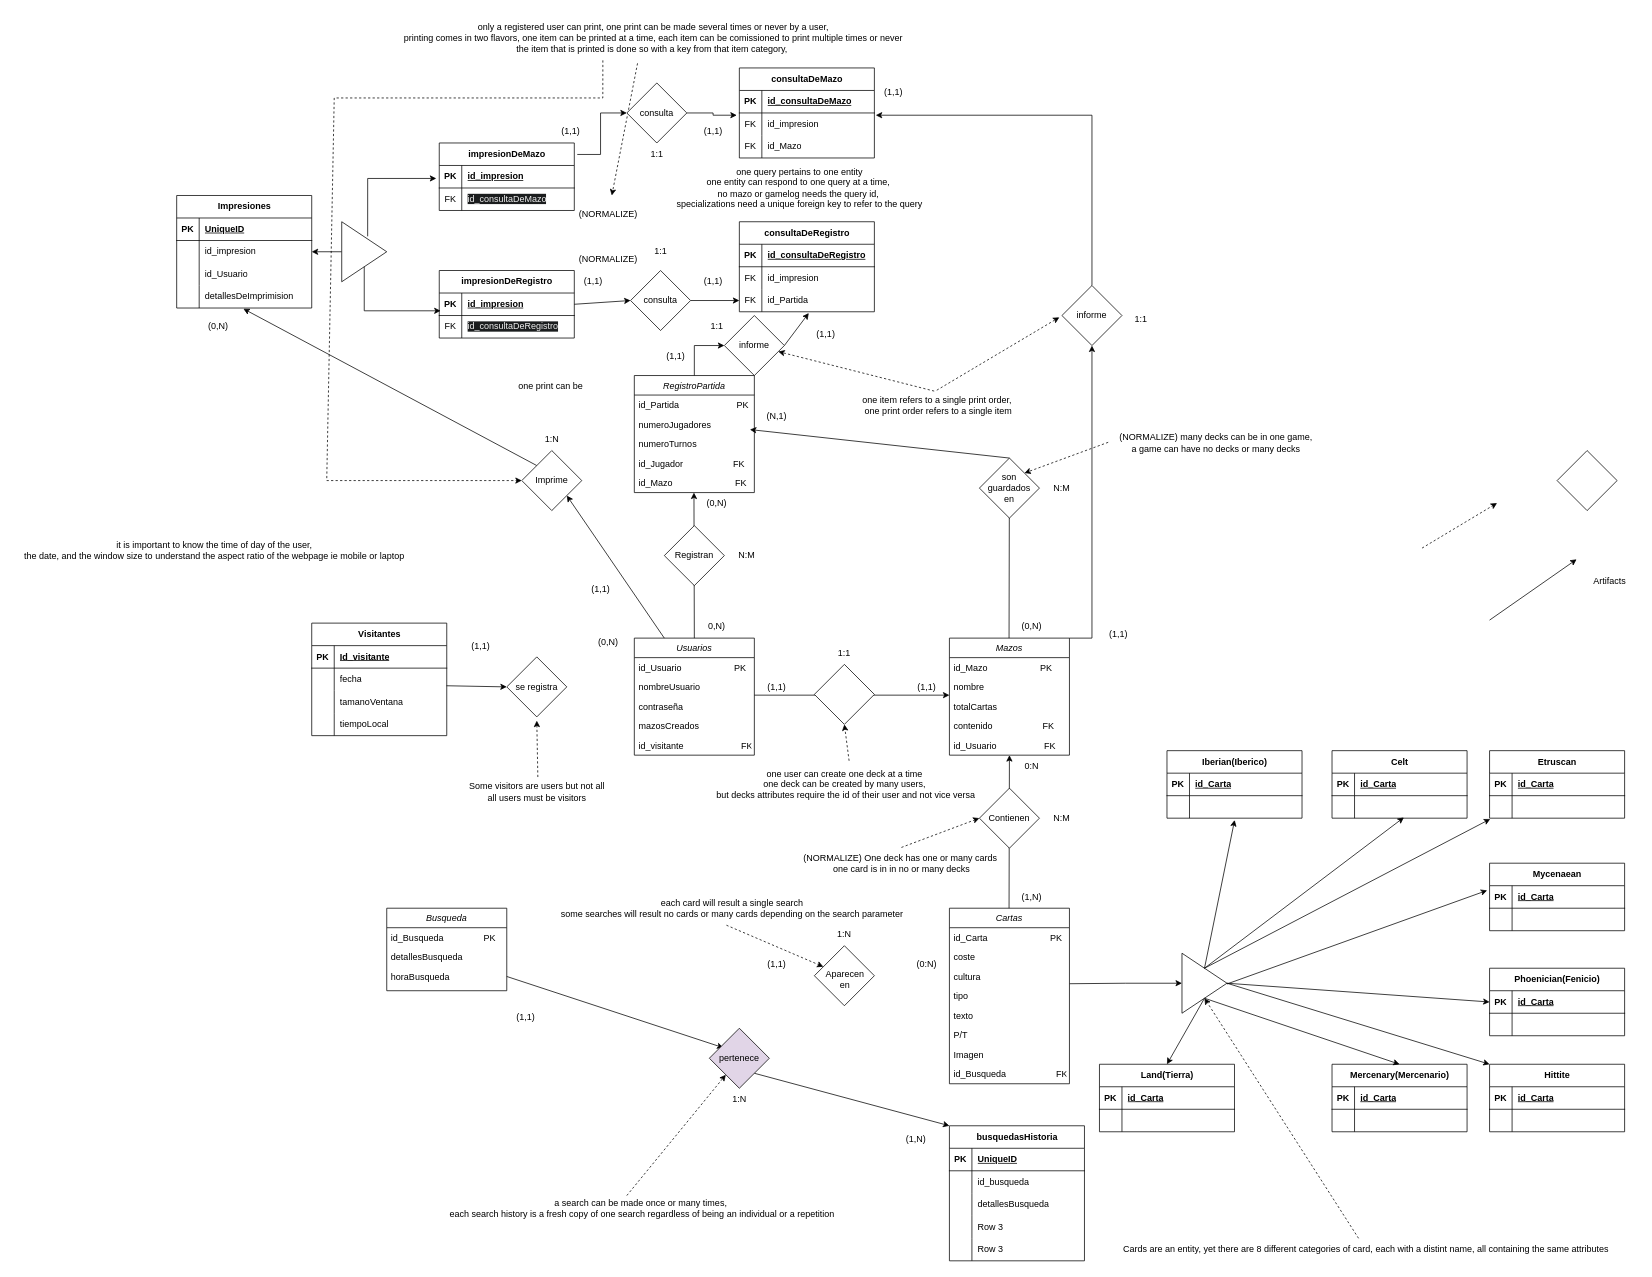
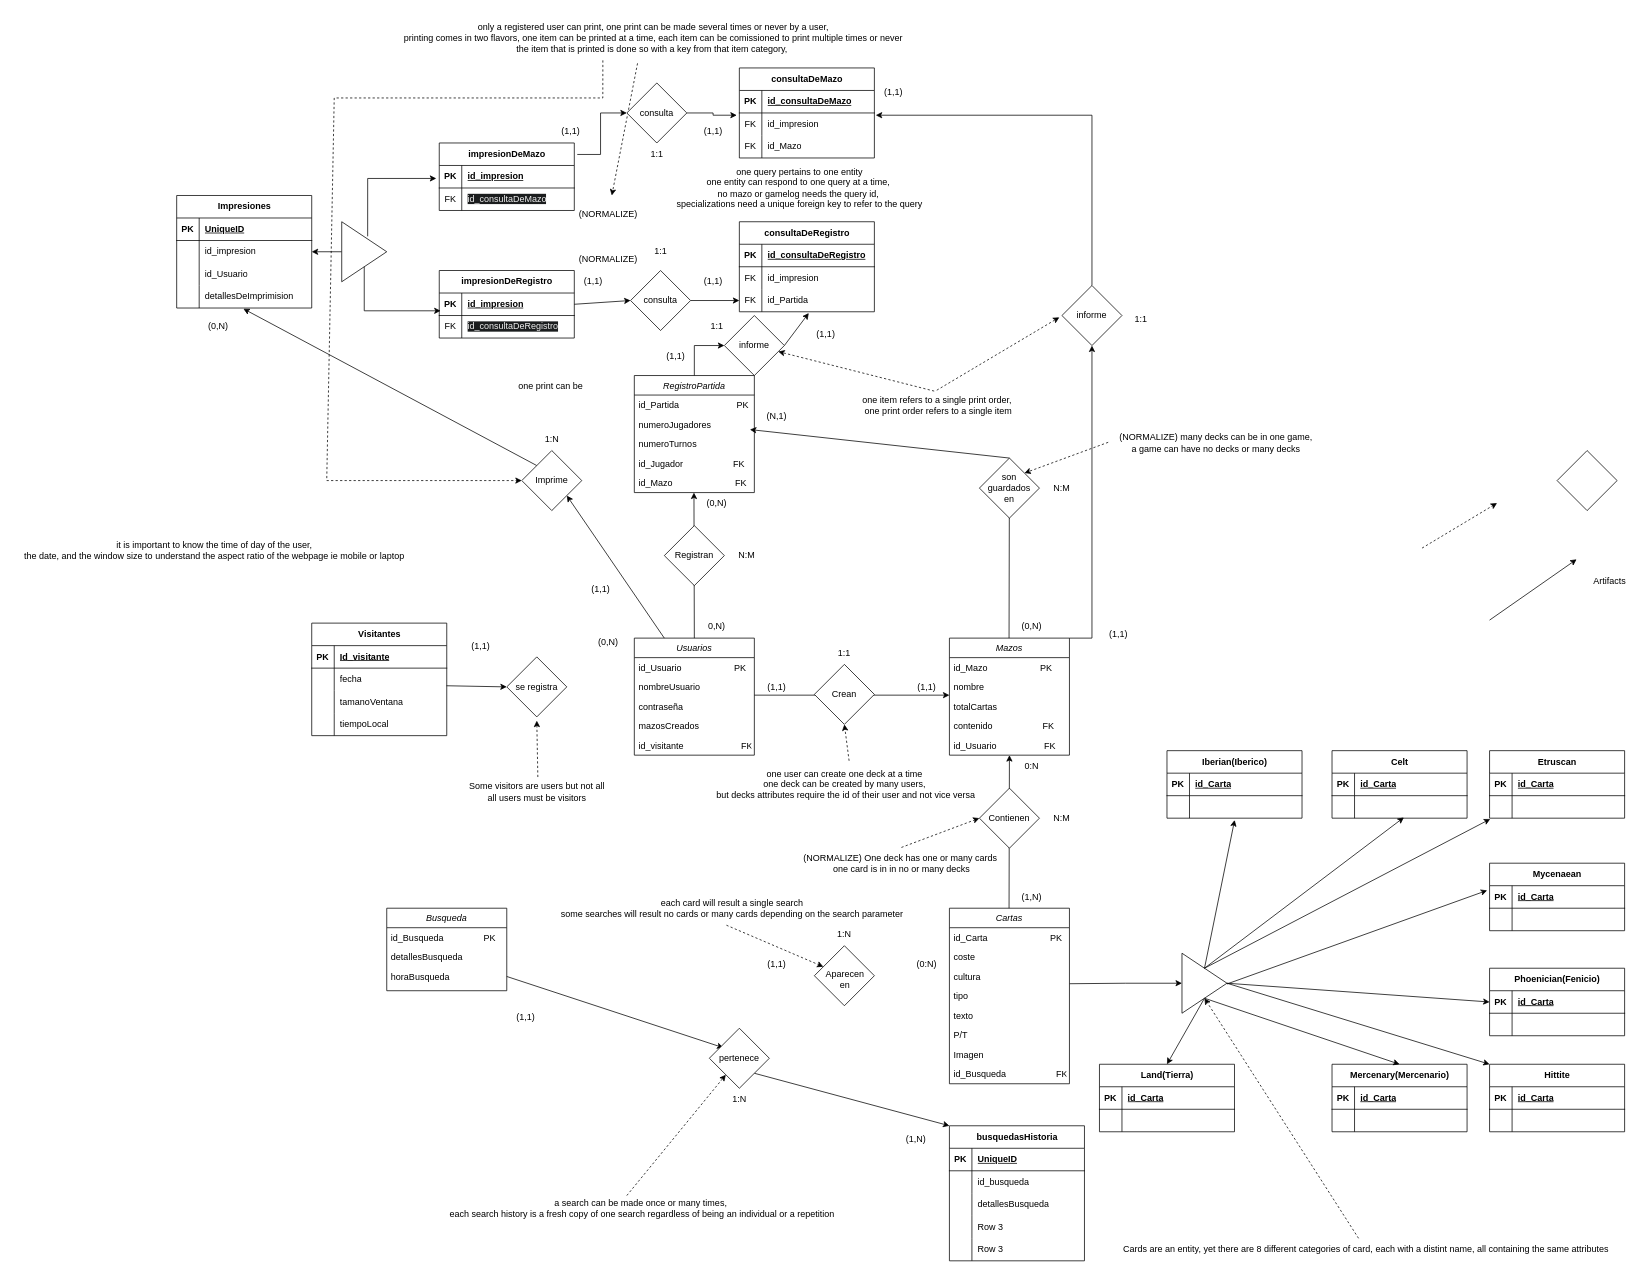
node "Crean": added
node "pertenece": fillcolor #e1d5e7 -> #ffffff
